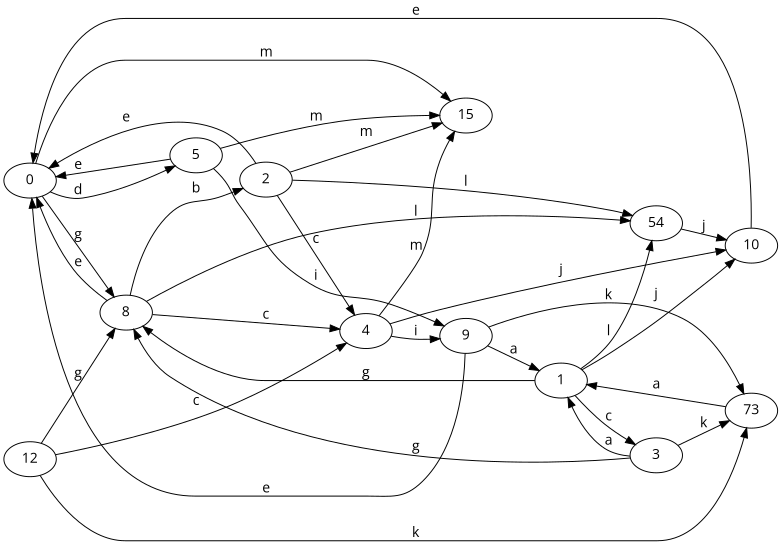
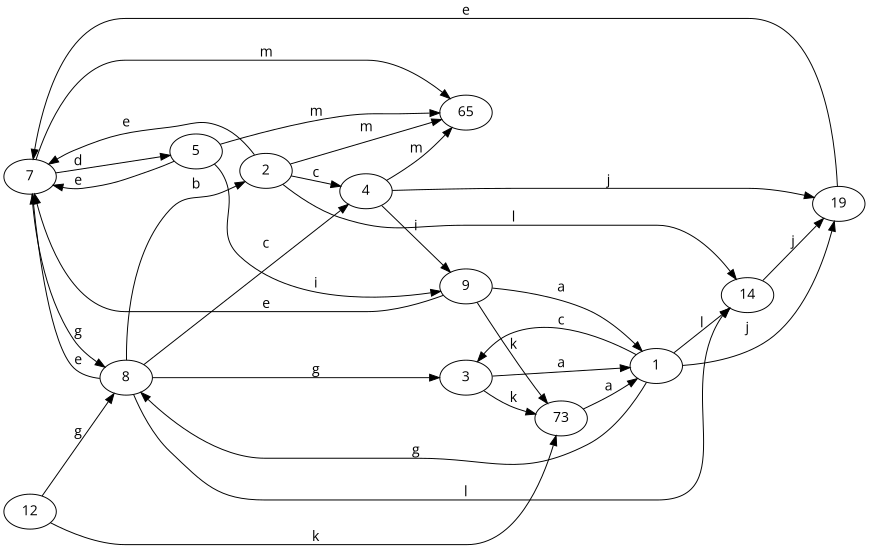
node "15": label "15" -> "65"
node "0": label "0" -> "7"
node "54": label "54" -> "14"
node "10": label "10" -> "19"
edge "12" -> "4": removed, label "c"
edge "3" -> "8": reversed
